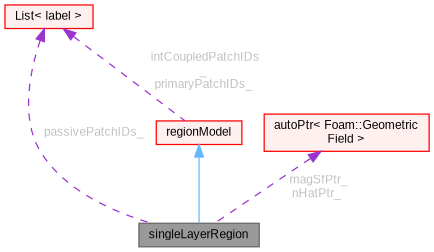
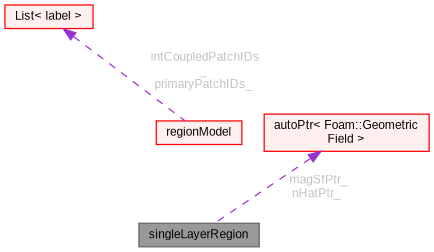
edge "singleLayerRegion" -> "List< label >": removed, label "passivePatchIDs_"
edge "singleLayerRegion" -> "regionModel": removed
